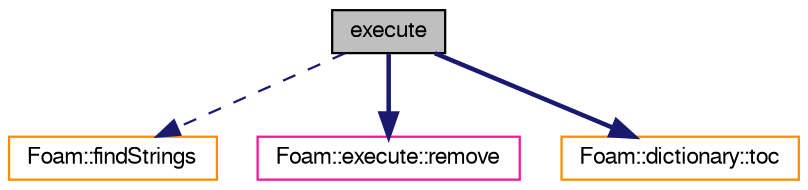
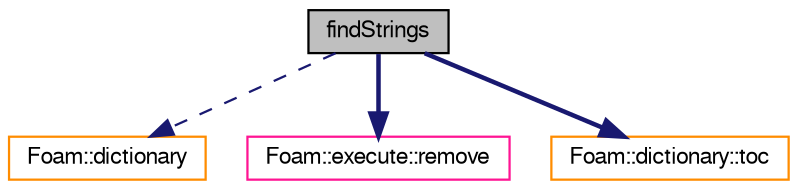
node "execute": label "execute" -> "findStrings"
node "Foam::findStrings": label "Foam::findStrings" -> "Foam::dictionary"
